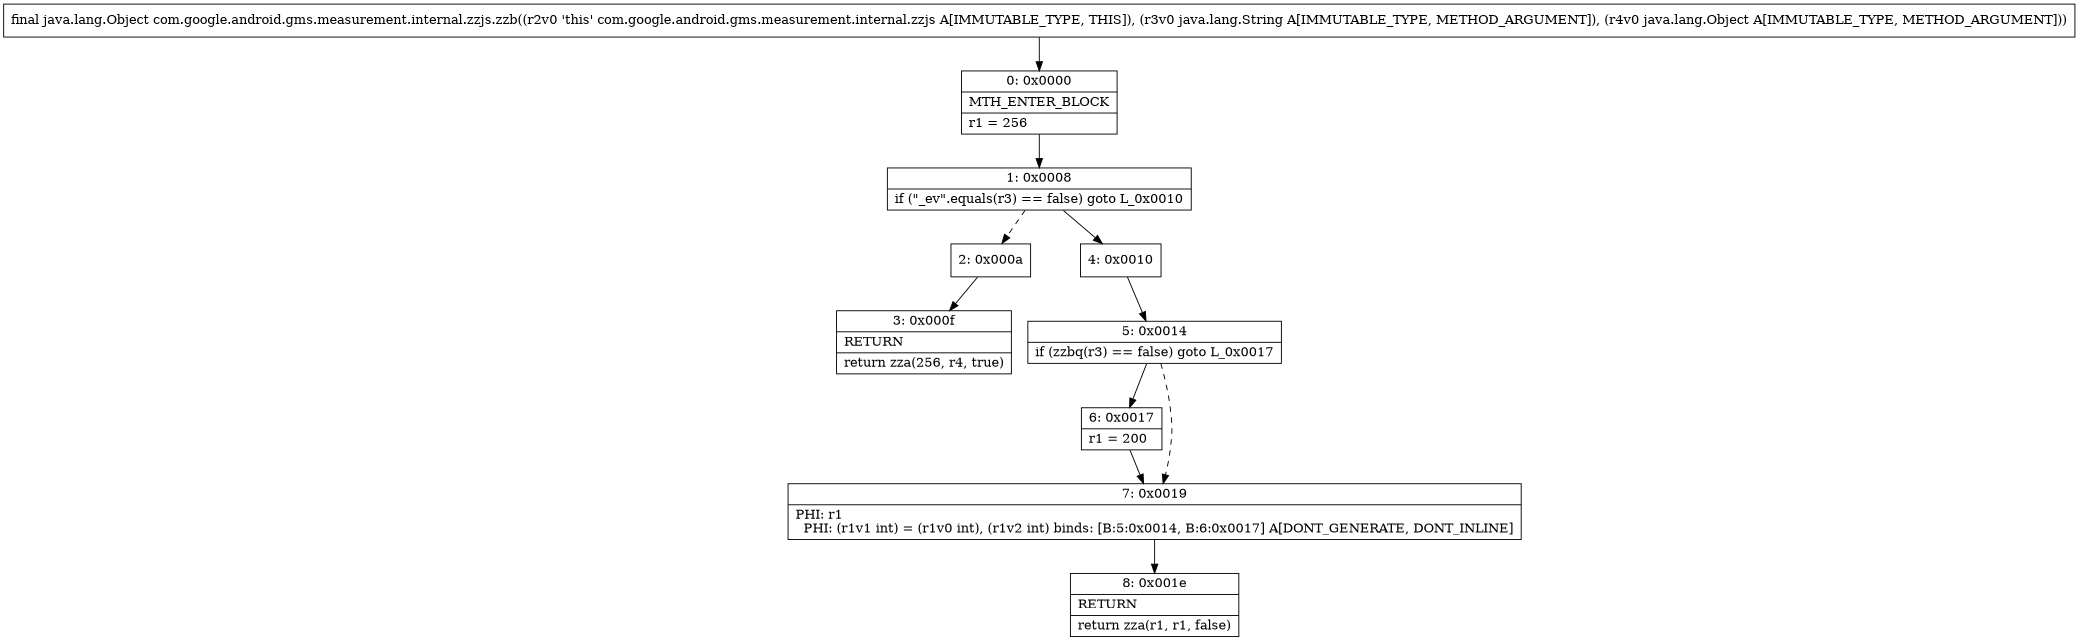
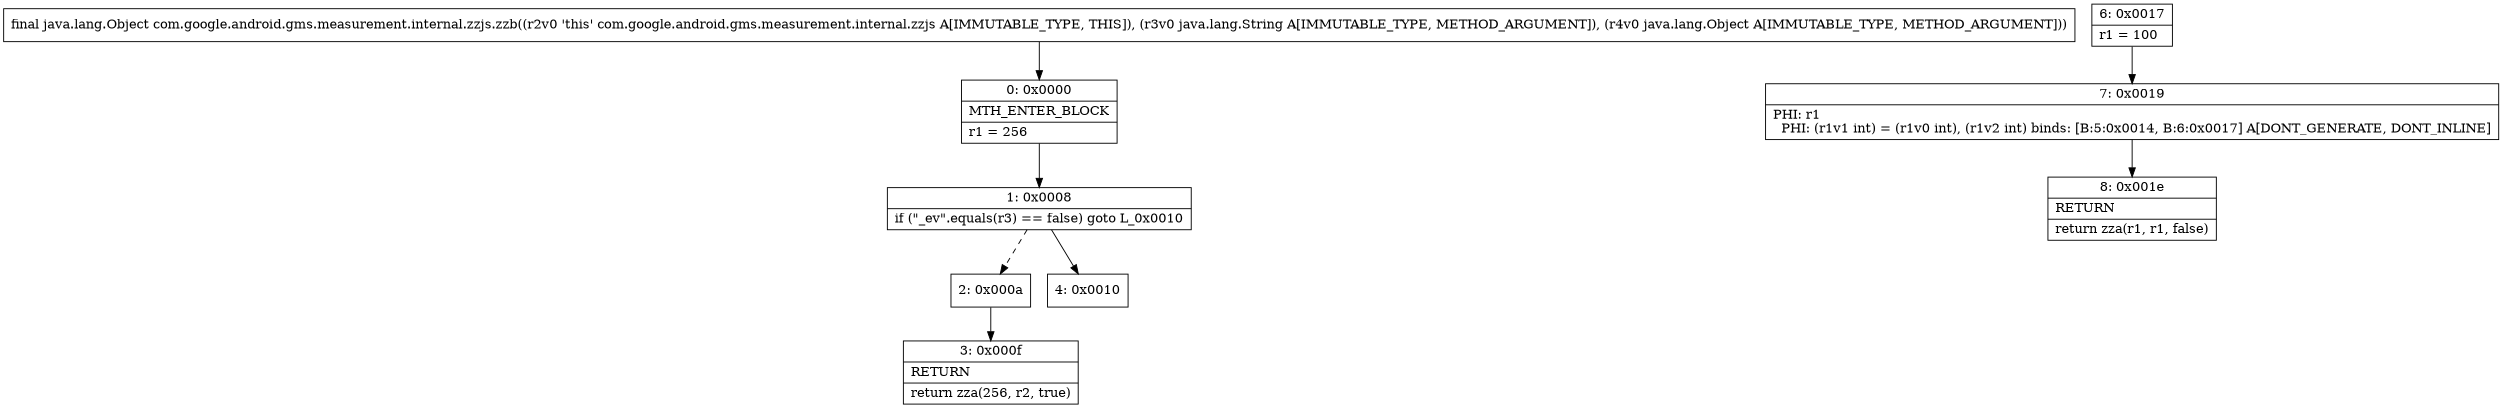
node "5: 0x0014": removed
node "3: 0x000f": text "return zza(256, r4, true)" -> "return zza(256, r2, true)"
node "6: 0x0017": text "r1 = 200" -> "r1 = 100"
